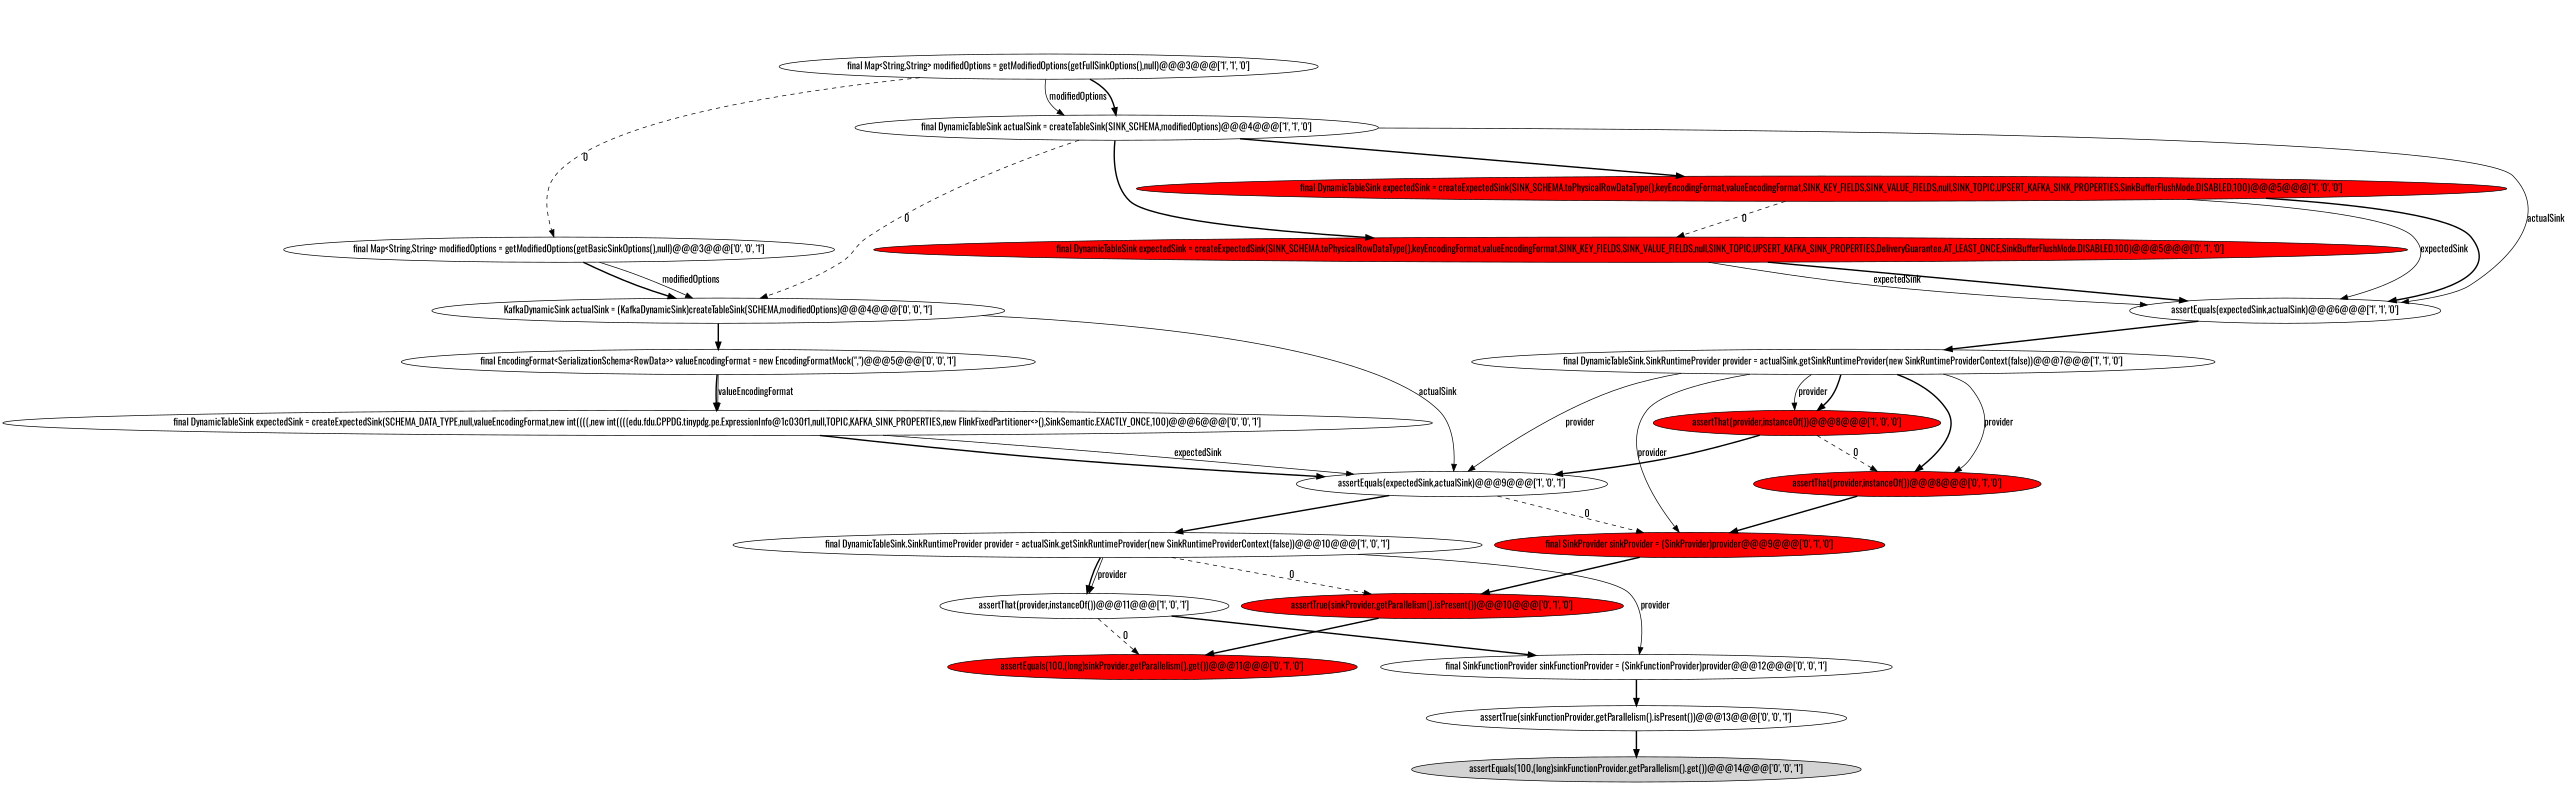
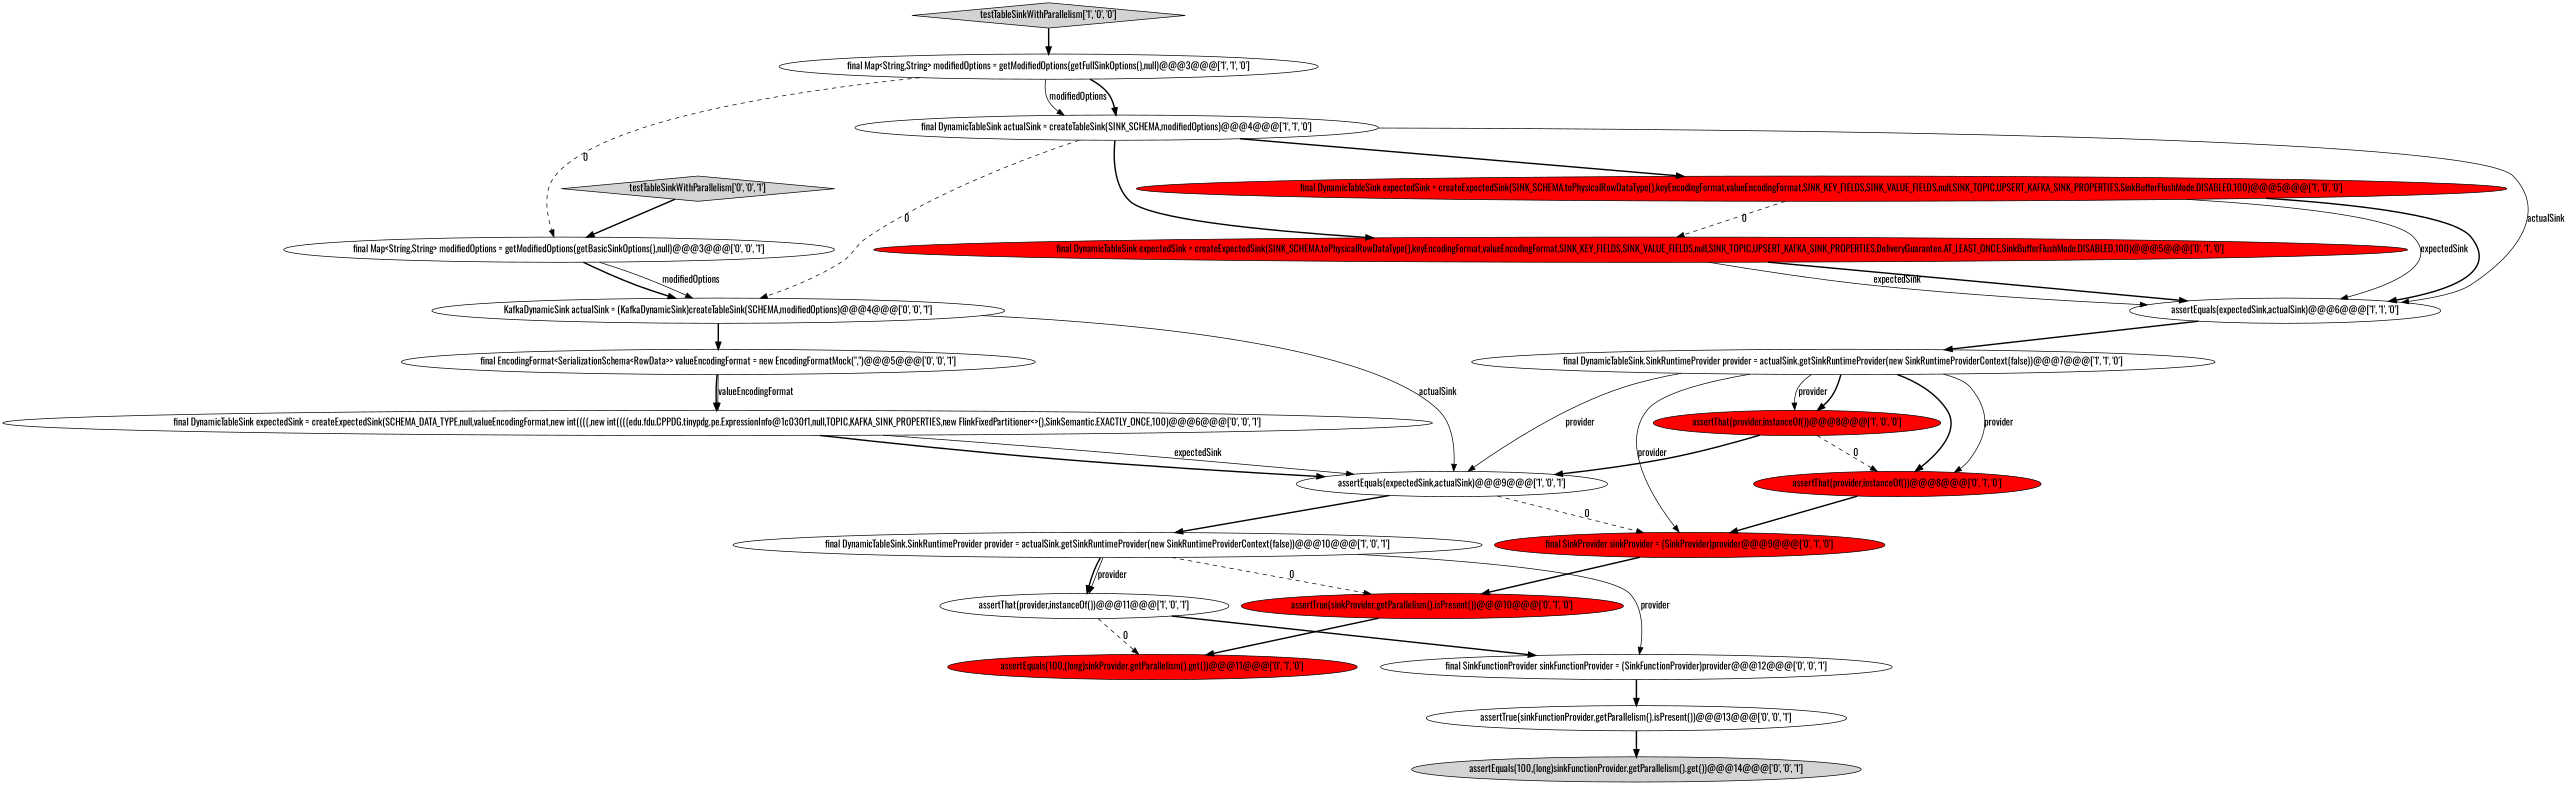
node "testTableSinkWithParallelism['1', '0', '0']": added
node "testTableSinkWithParallelism['0', '0', '1']": added
